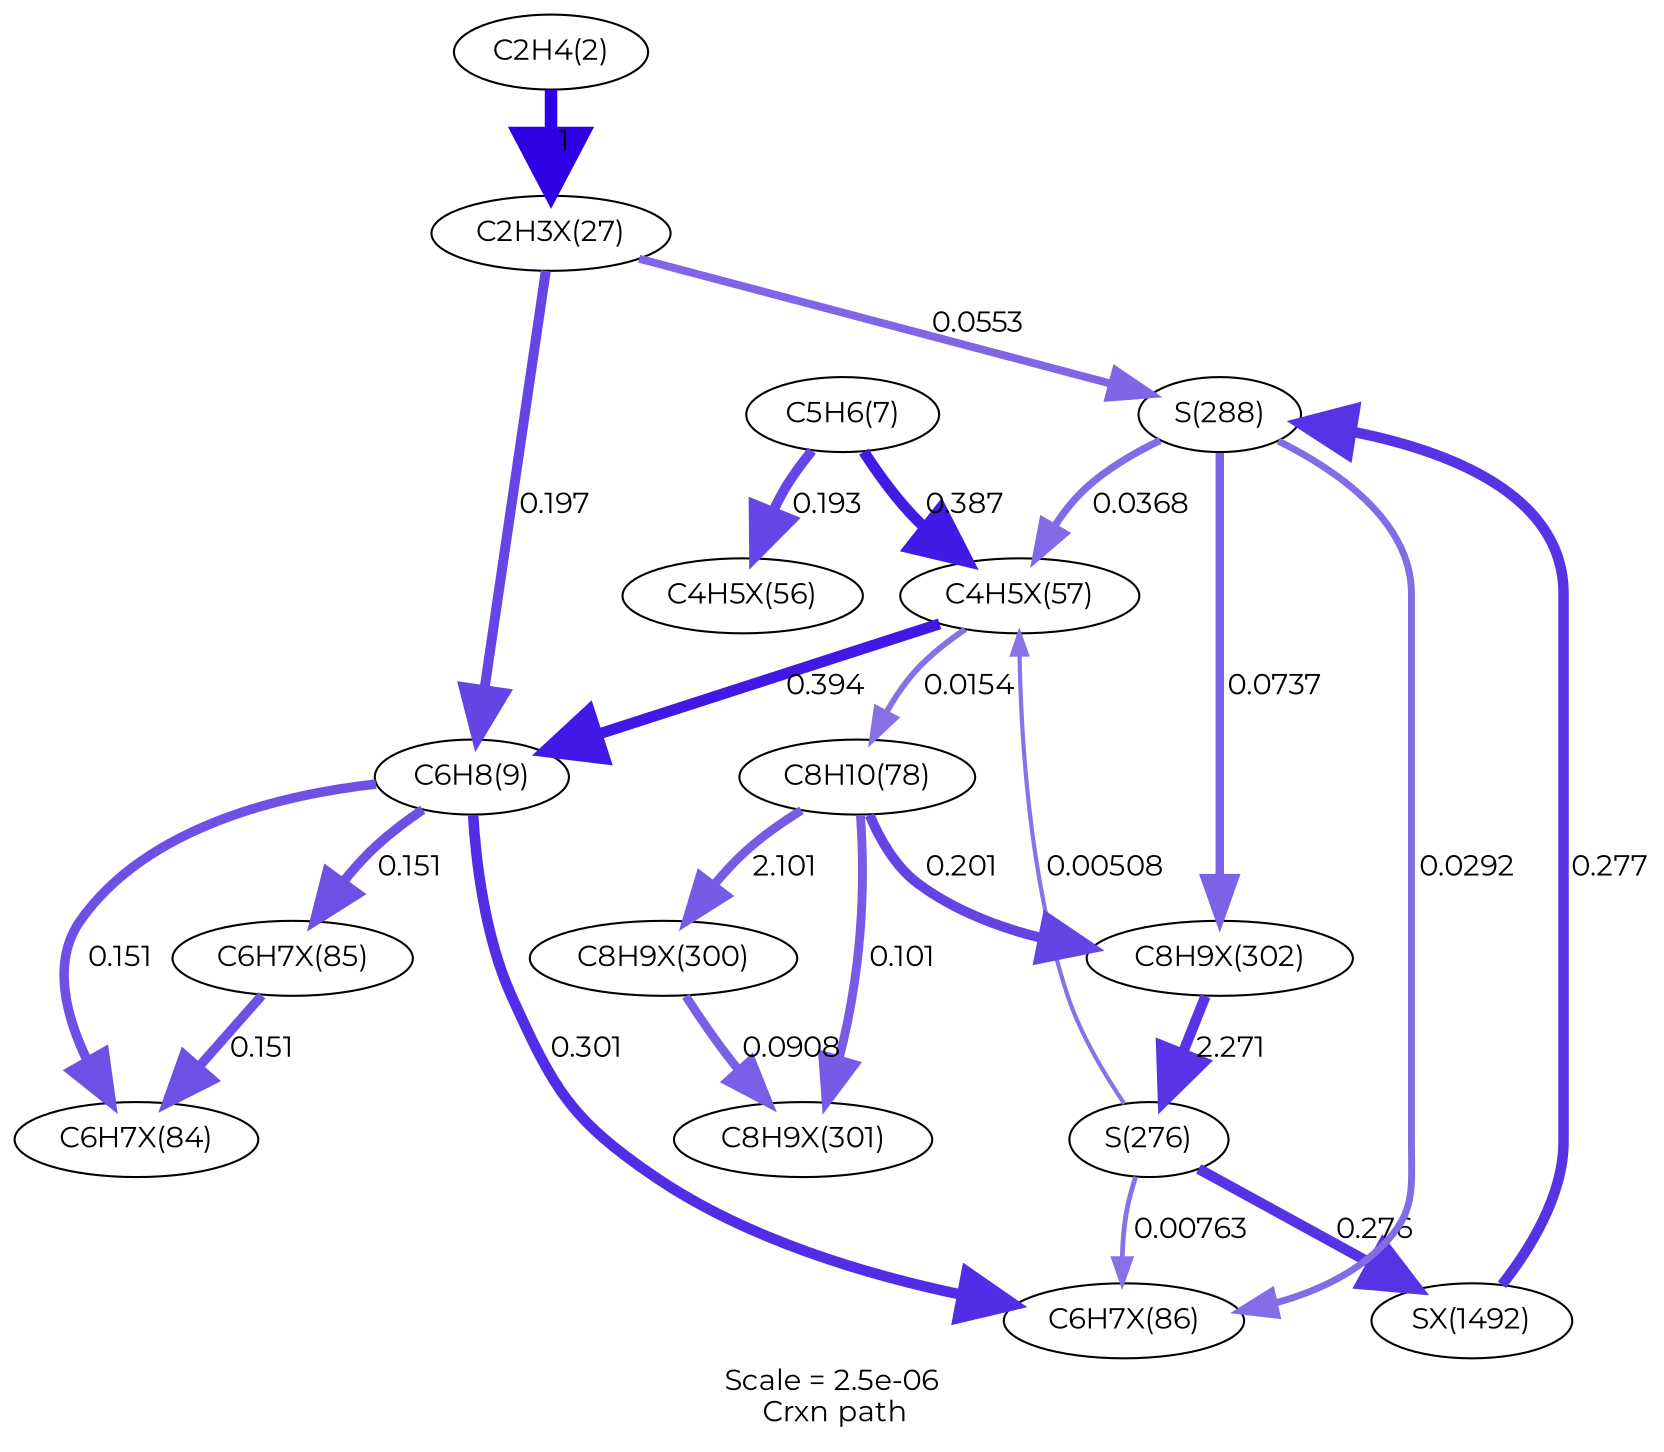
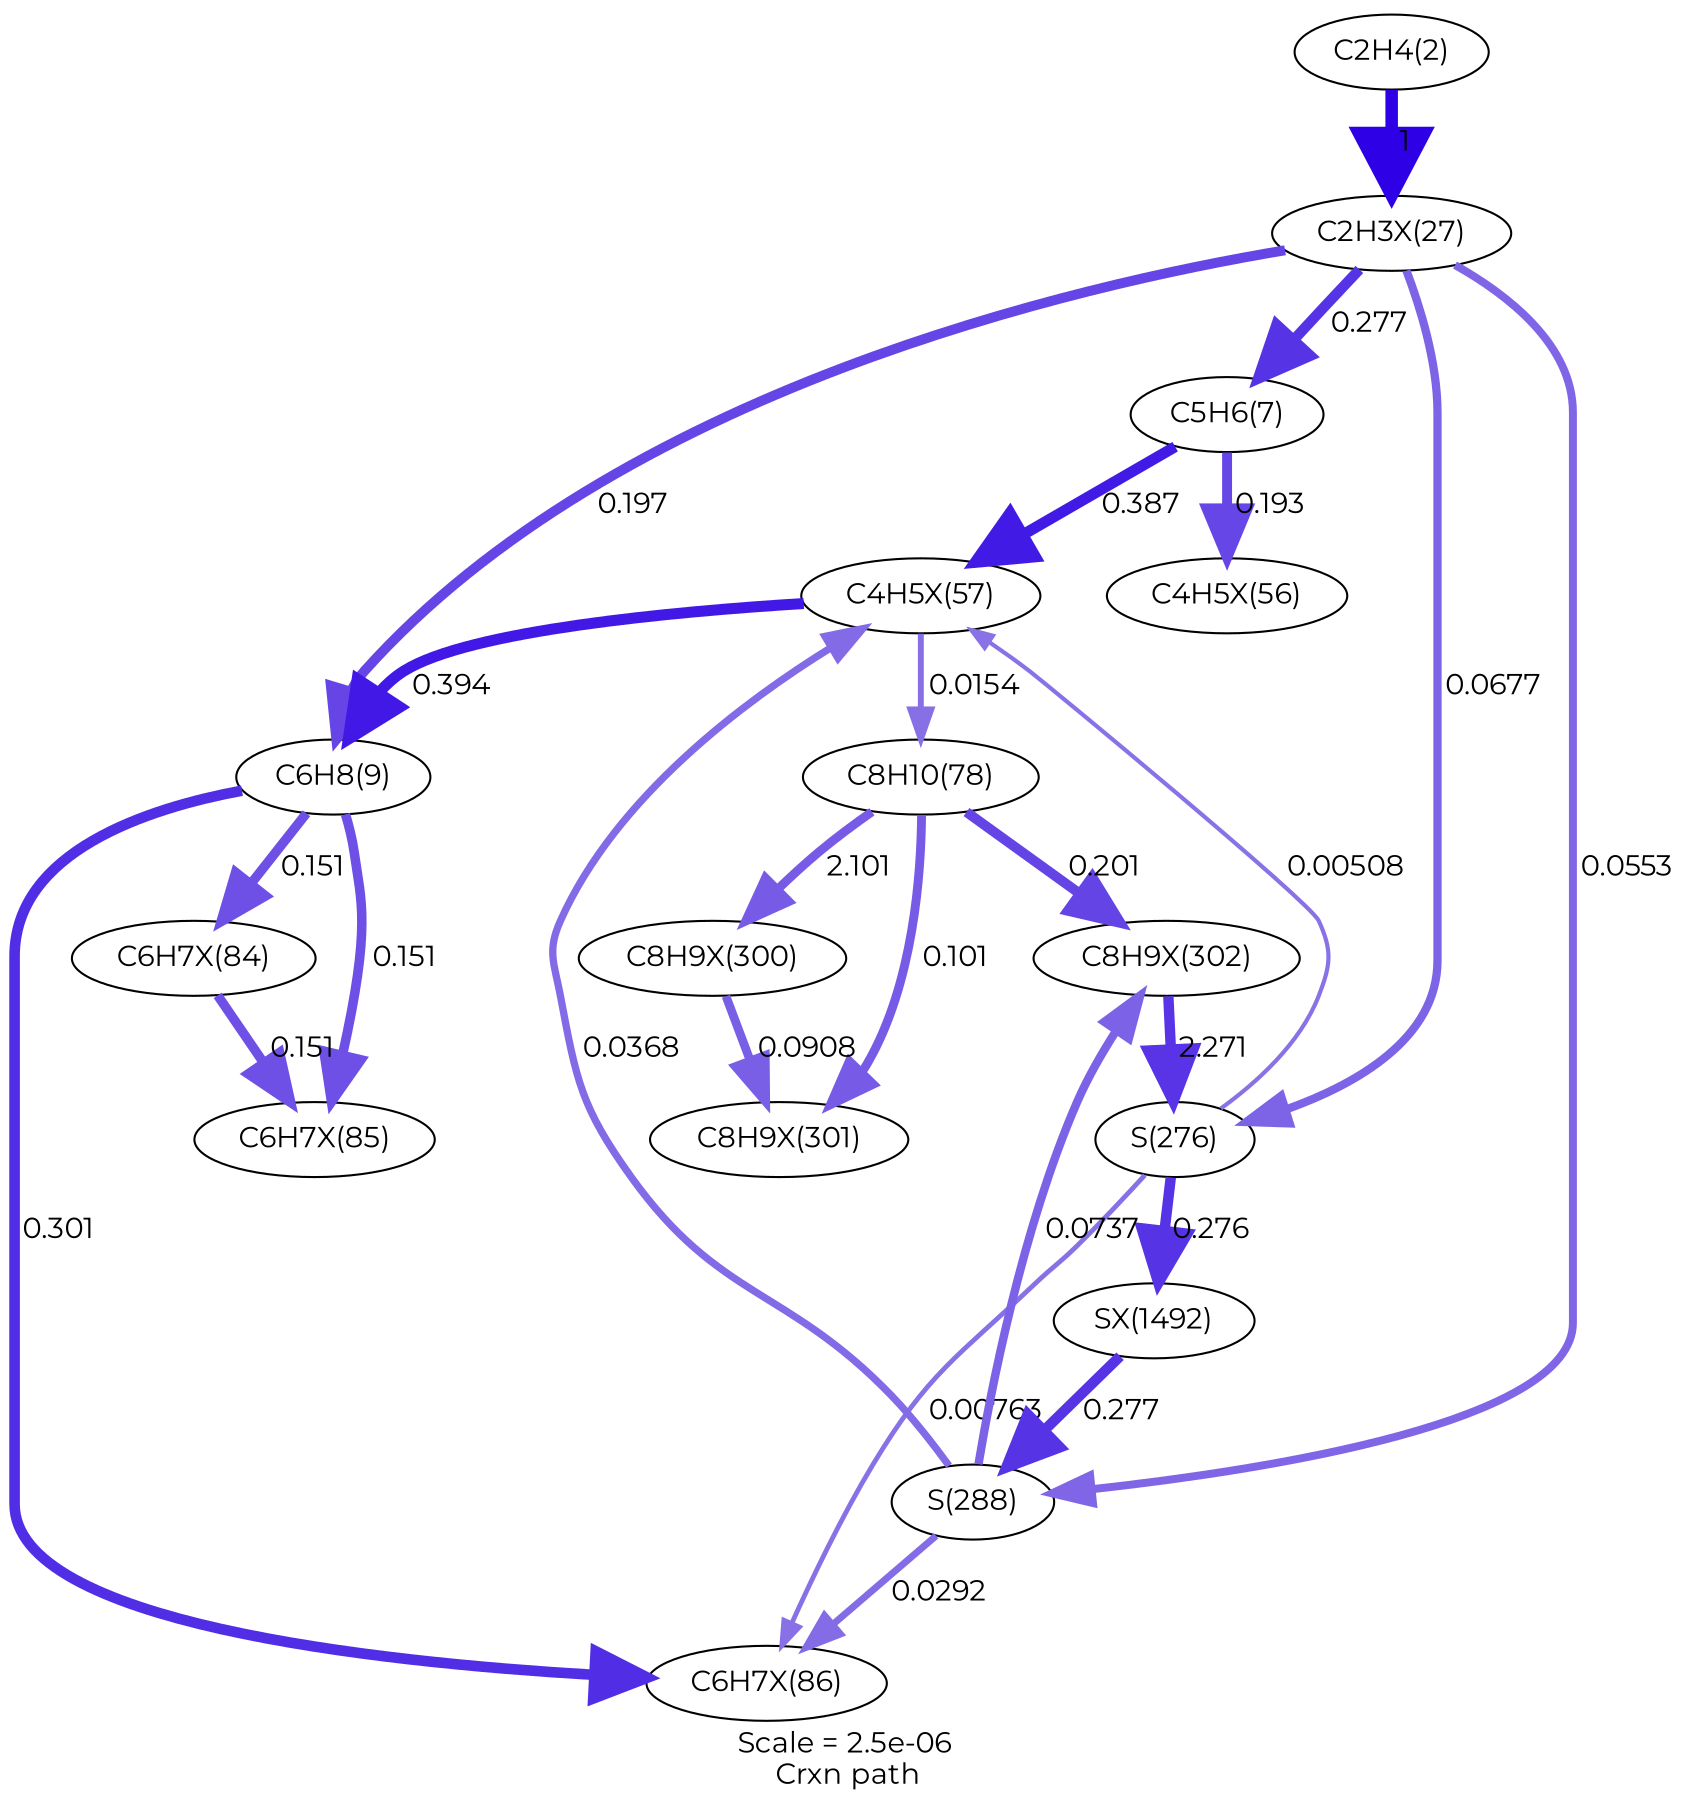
edge "C2H3X(27)" -> "C5H6(7)": added, label "0.277"
edge "C2H3X(27)" -> "S(276)": added, label "0.0677"
edge "C6H7X(85)" -> "C6H7X(84)": reversed
